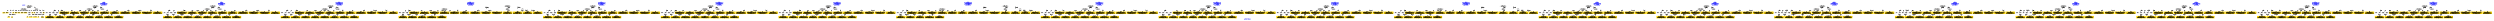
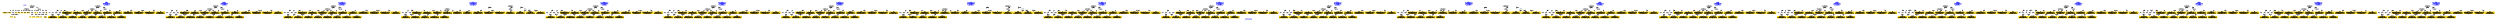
node "Copyright": label "Copyright" -> "EuropeanaAggregation"
